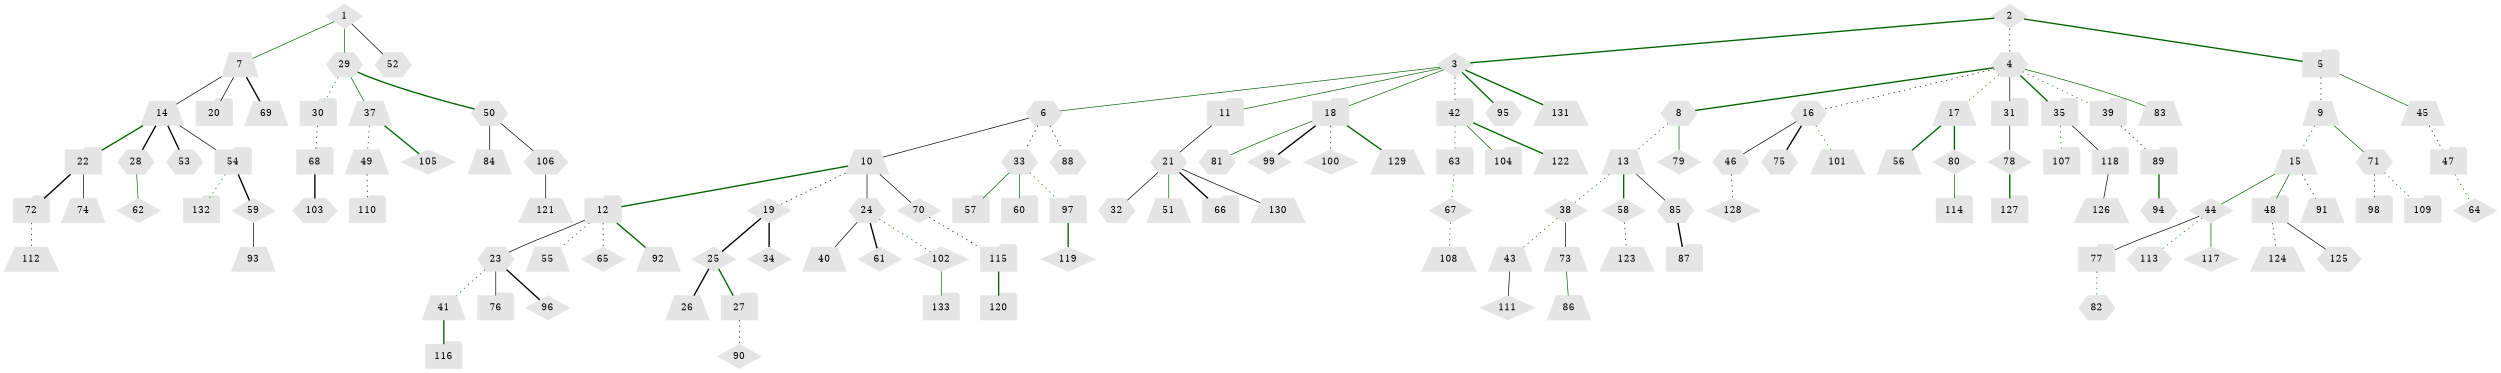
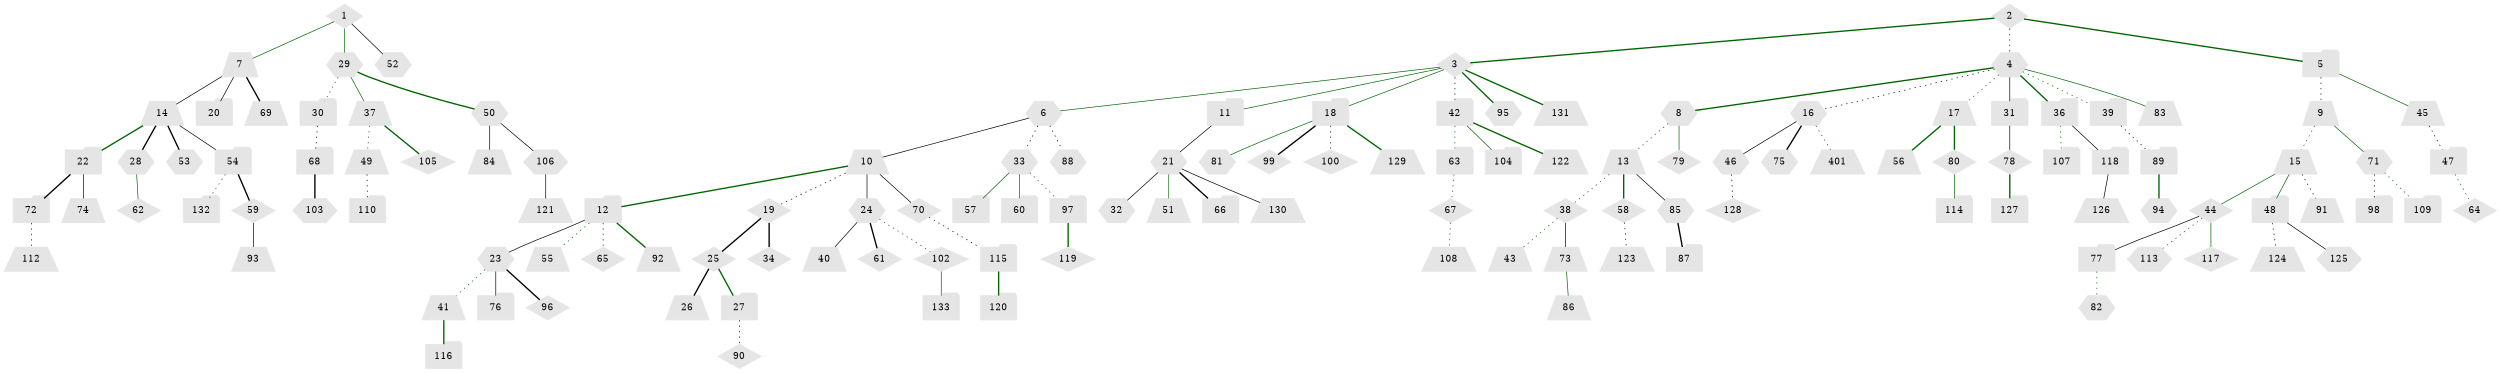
node "35": label "35" -> "36"
node "101": label "101" -> "401"
node "111": removed
